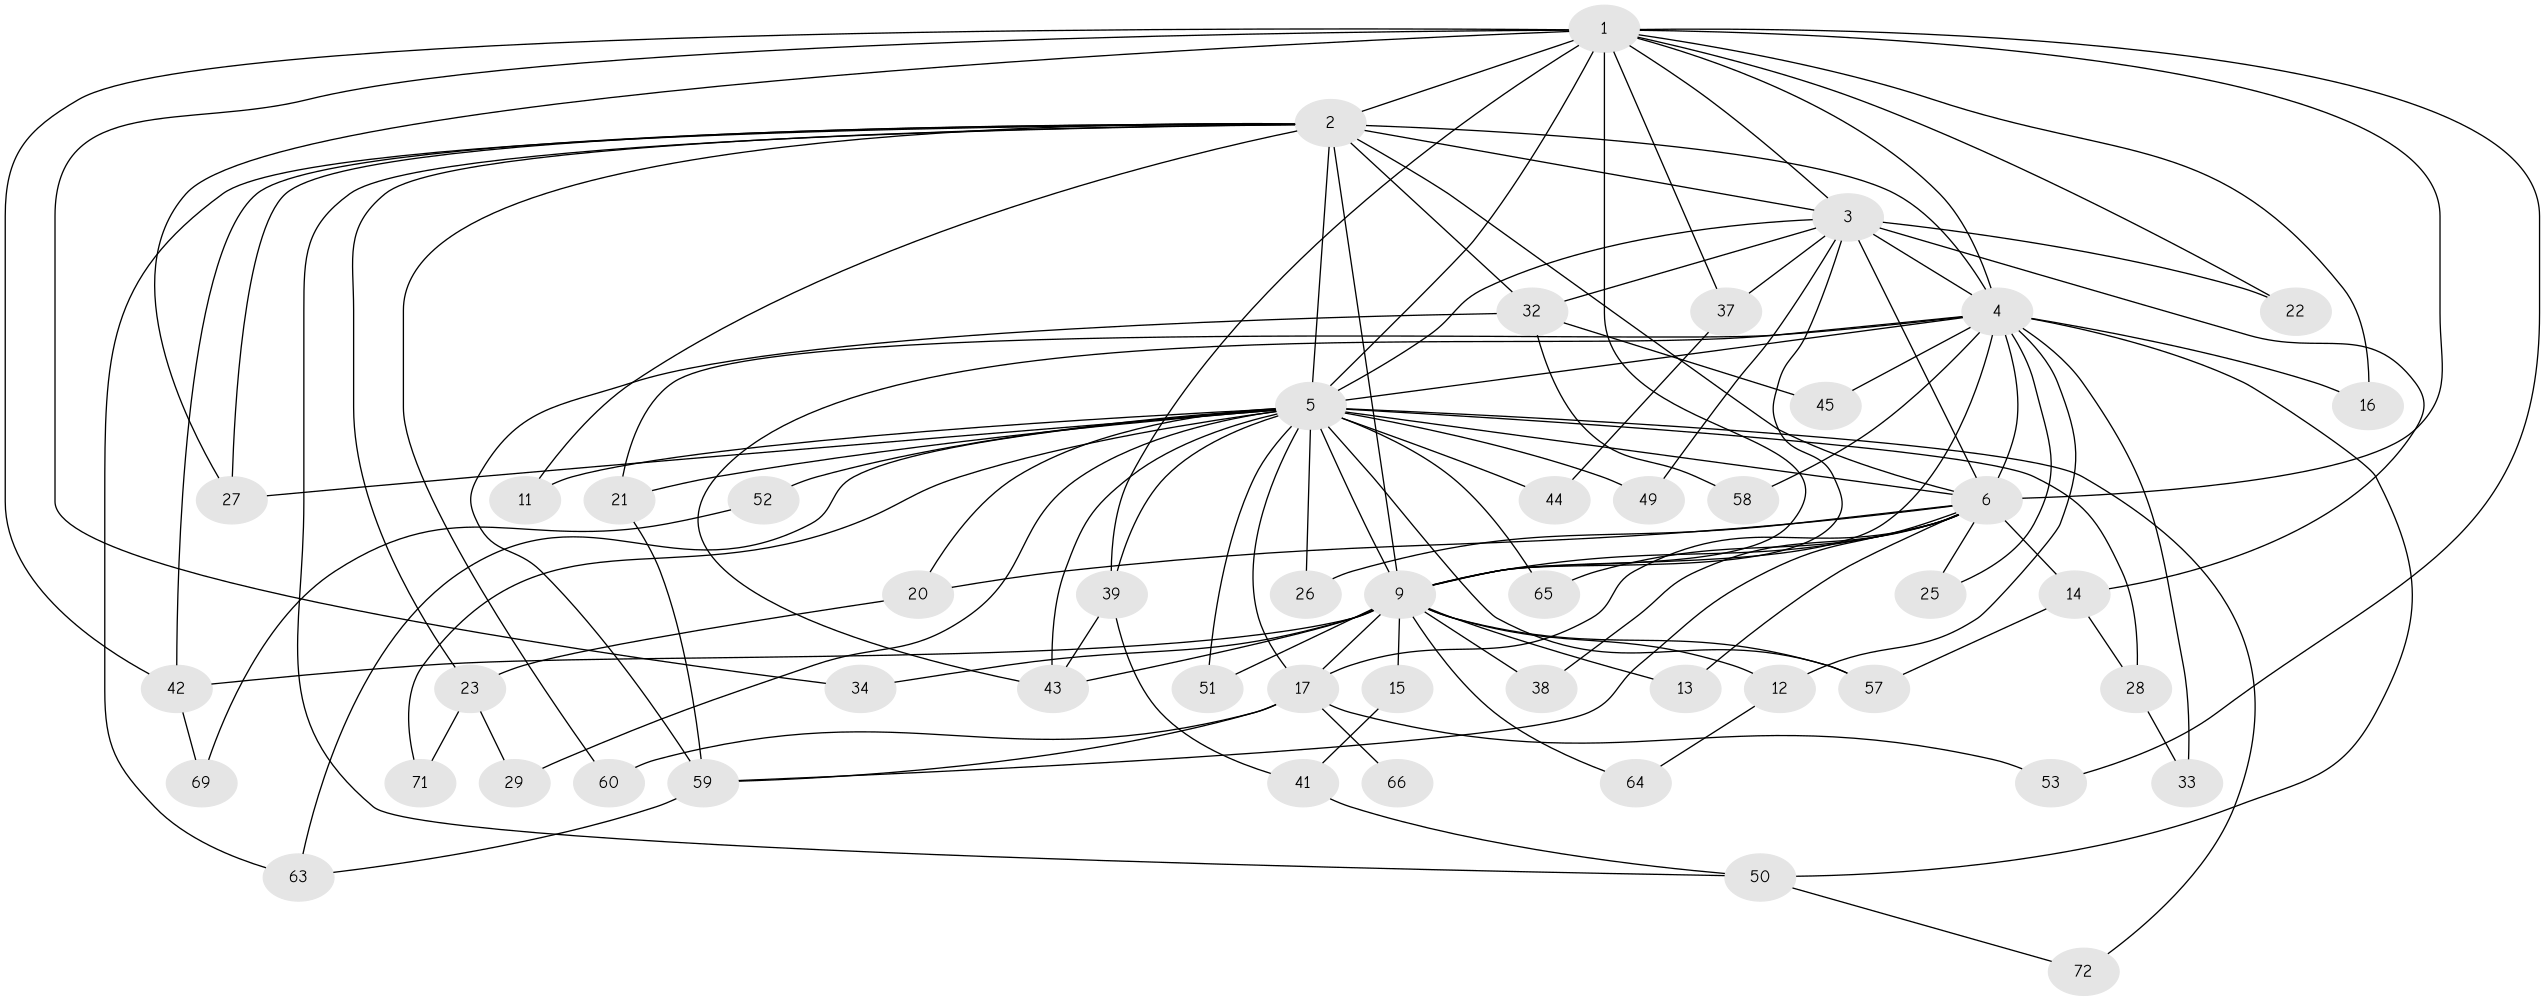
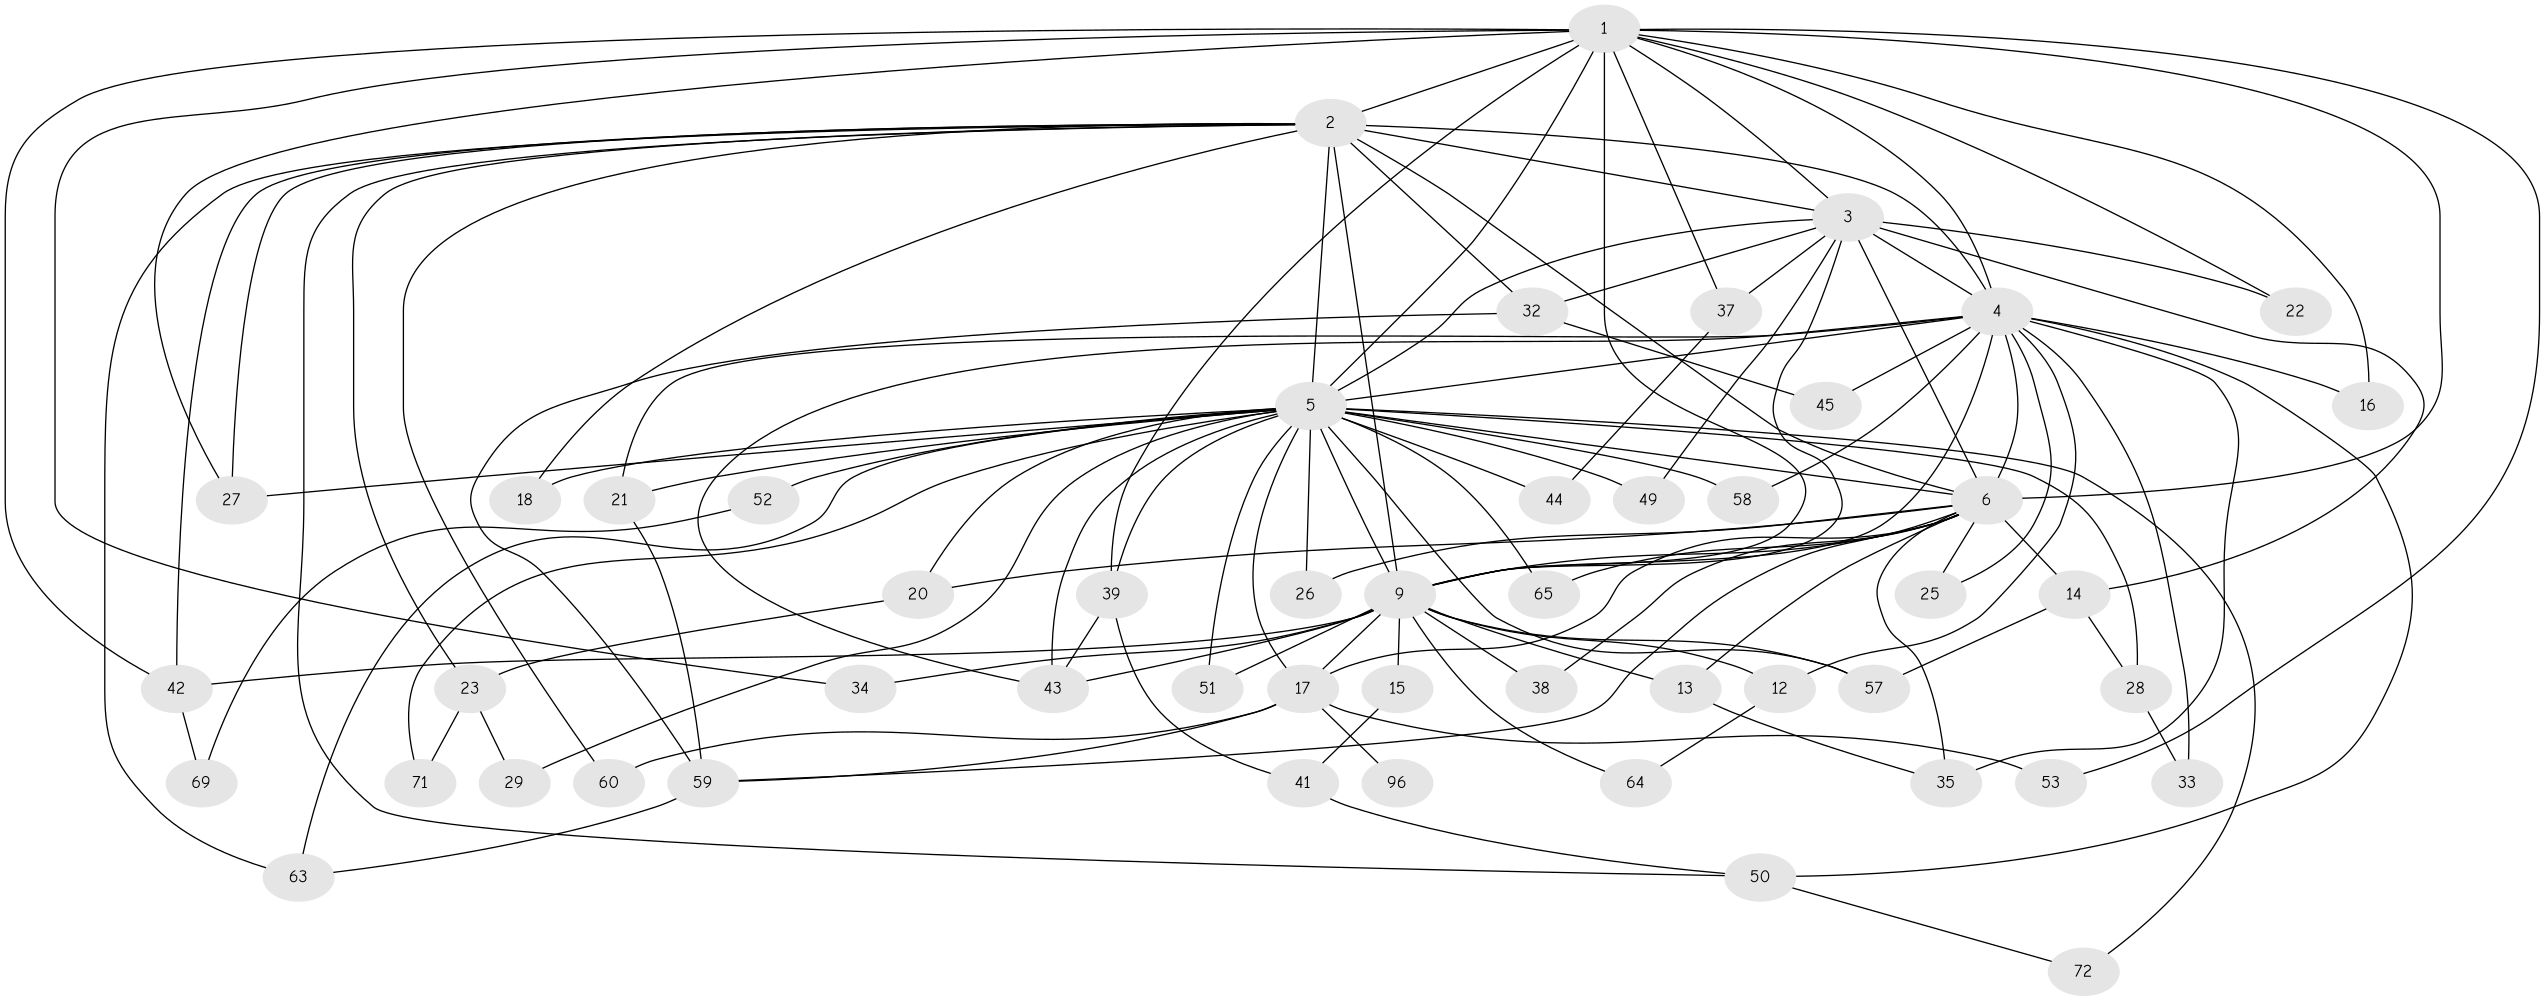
edge "32" -- "58": now "5" -- "58"
node "11": label "11" -> "18"
node "66": label "66" -> "96"
node "35": added
